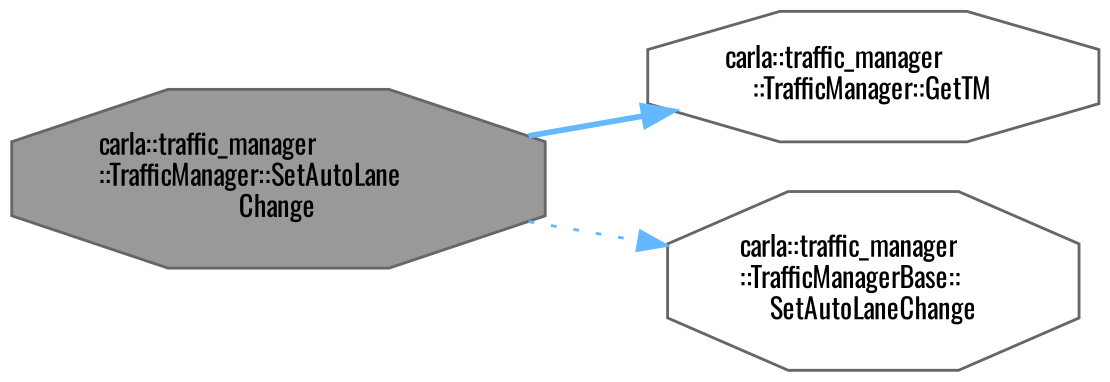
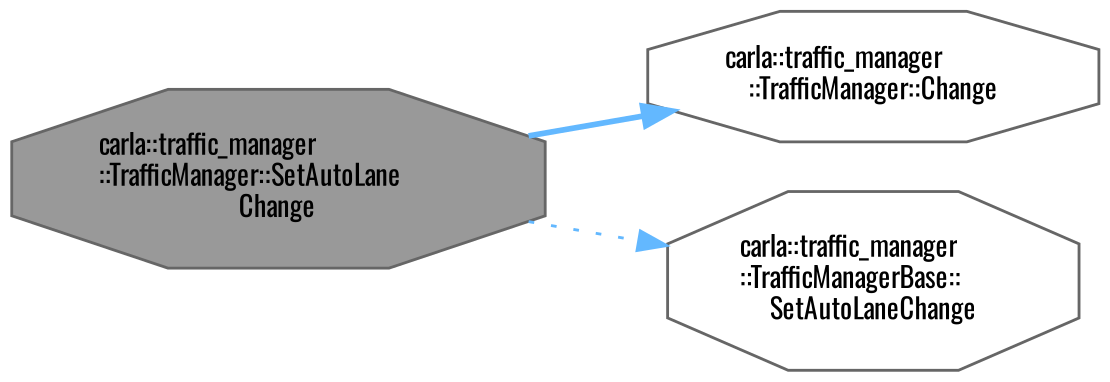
node "carla::traffic_manager ::TrafficManager::GetTM": label "carla::traffic_manager ::TrafficManager::GetTM" -> "carla::traffic_manager ::TrafficManager::Change"
